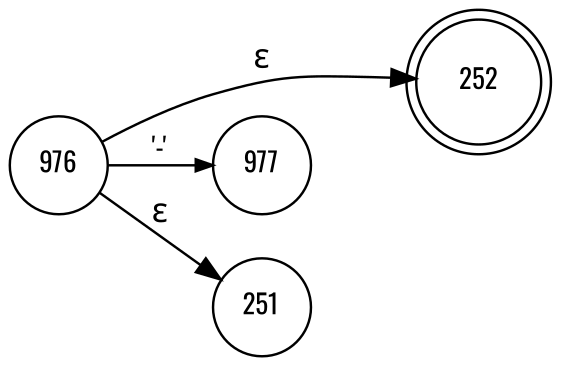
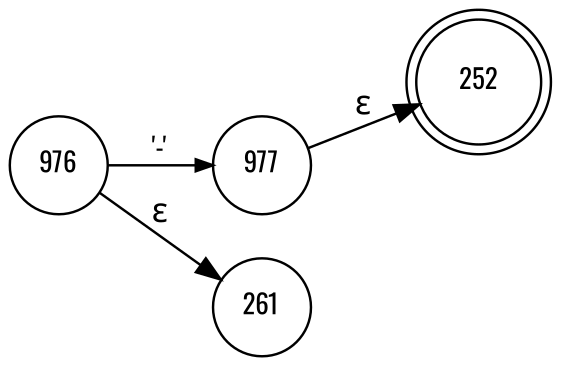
edge "976" -> "252": now "977" -> "252"
node "251": label "251" -> "261"
